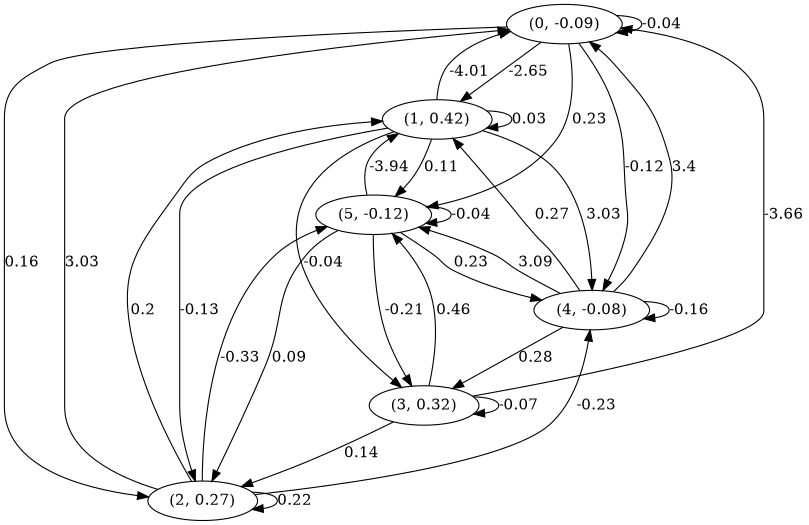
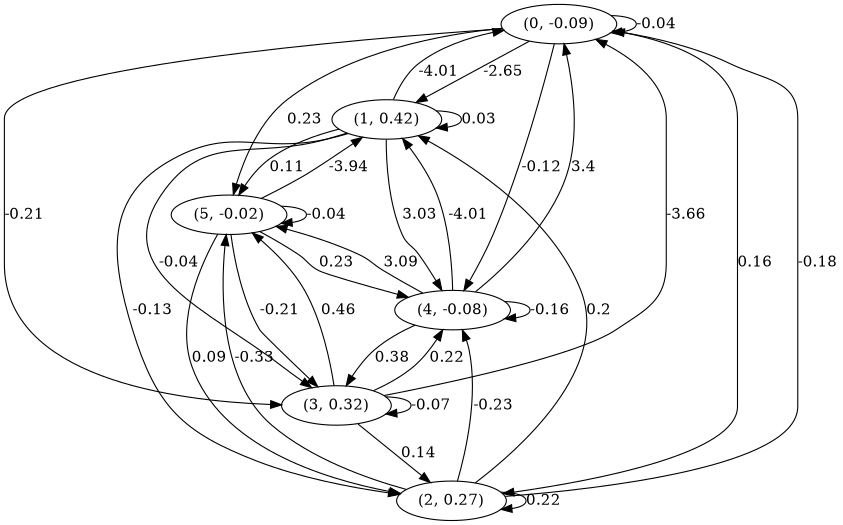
edge "(0, -0.09)" -> "(3, 0.32)": added, label "-0.21"
node "(5, -0.12)": label "(5, -0.12)" -> "(5, -0.02)"
edge "(4, -0.08)" -> "(1, 0.42)": label "0.27" -> "-4.01"
edge "(2, 0.27)" -> "(0, -0.09)": label "3.03" -> "-0.18"
edge "(4, -0.08)" -> "(3, 0.32)": label "0.28" -> "0.38"
edge "(3, 0.32)" -> "(4, -0.08)": added, label "0.22"
